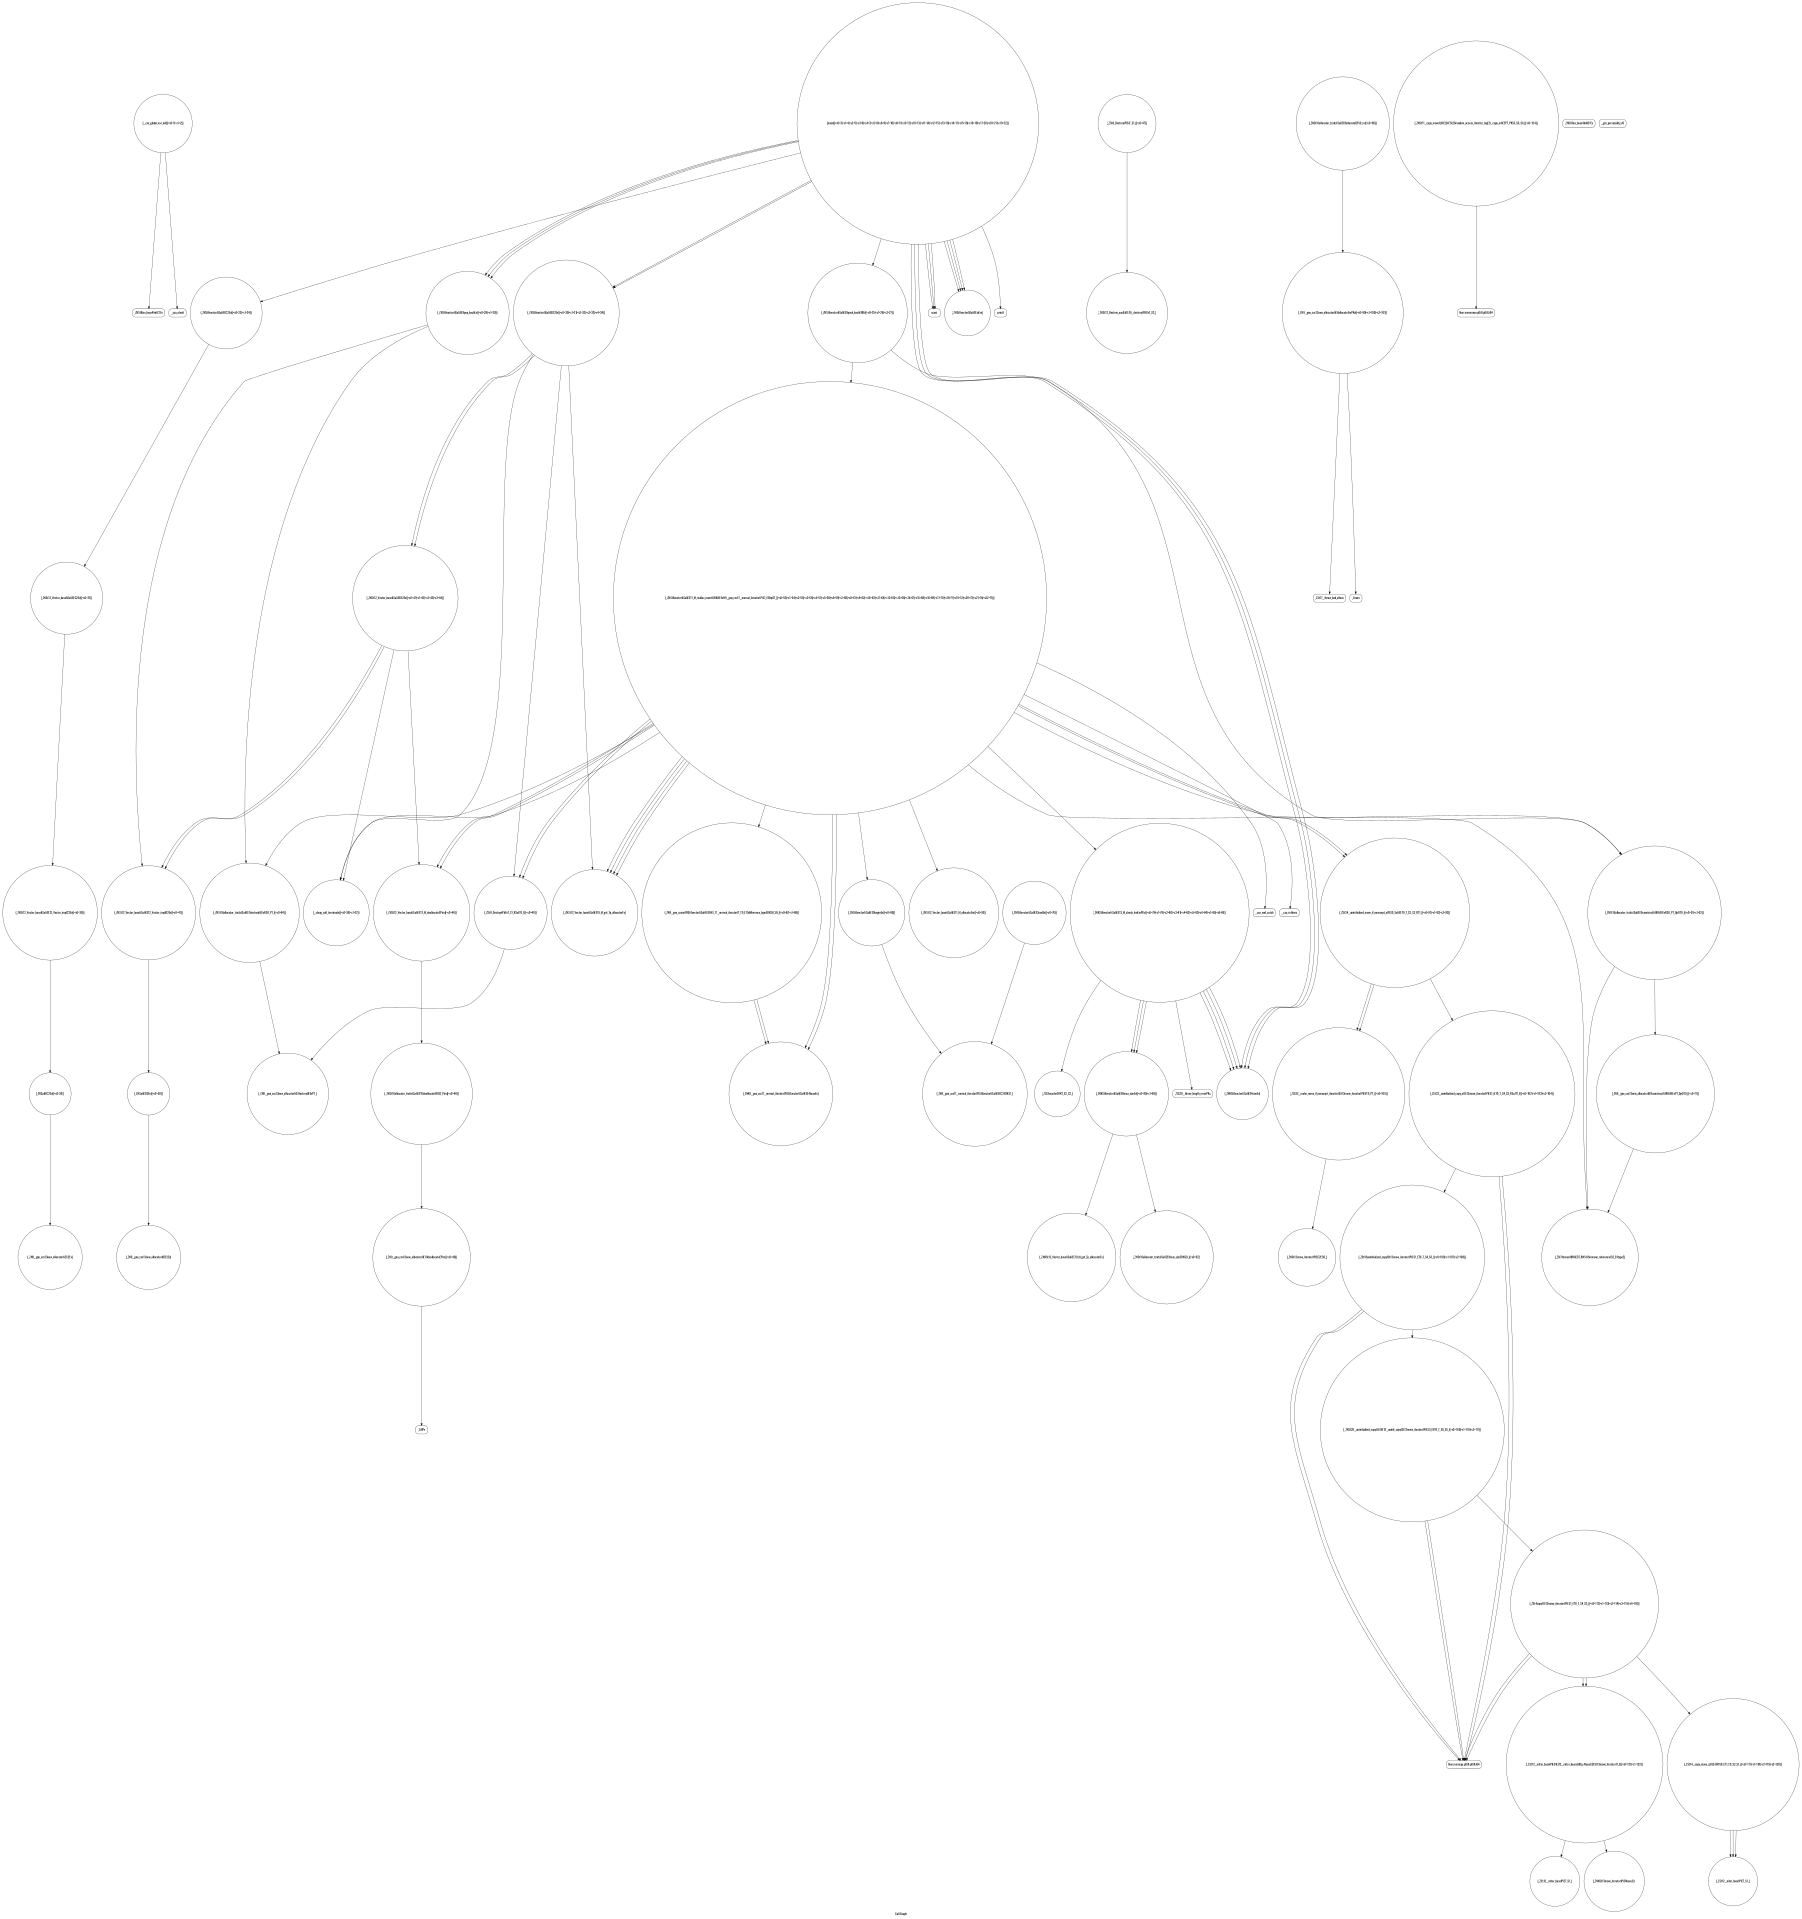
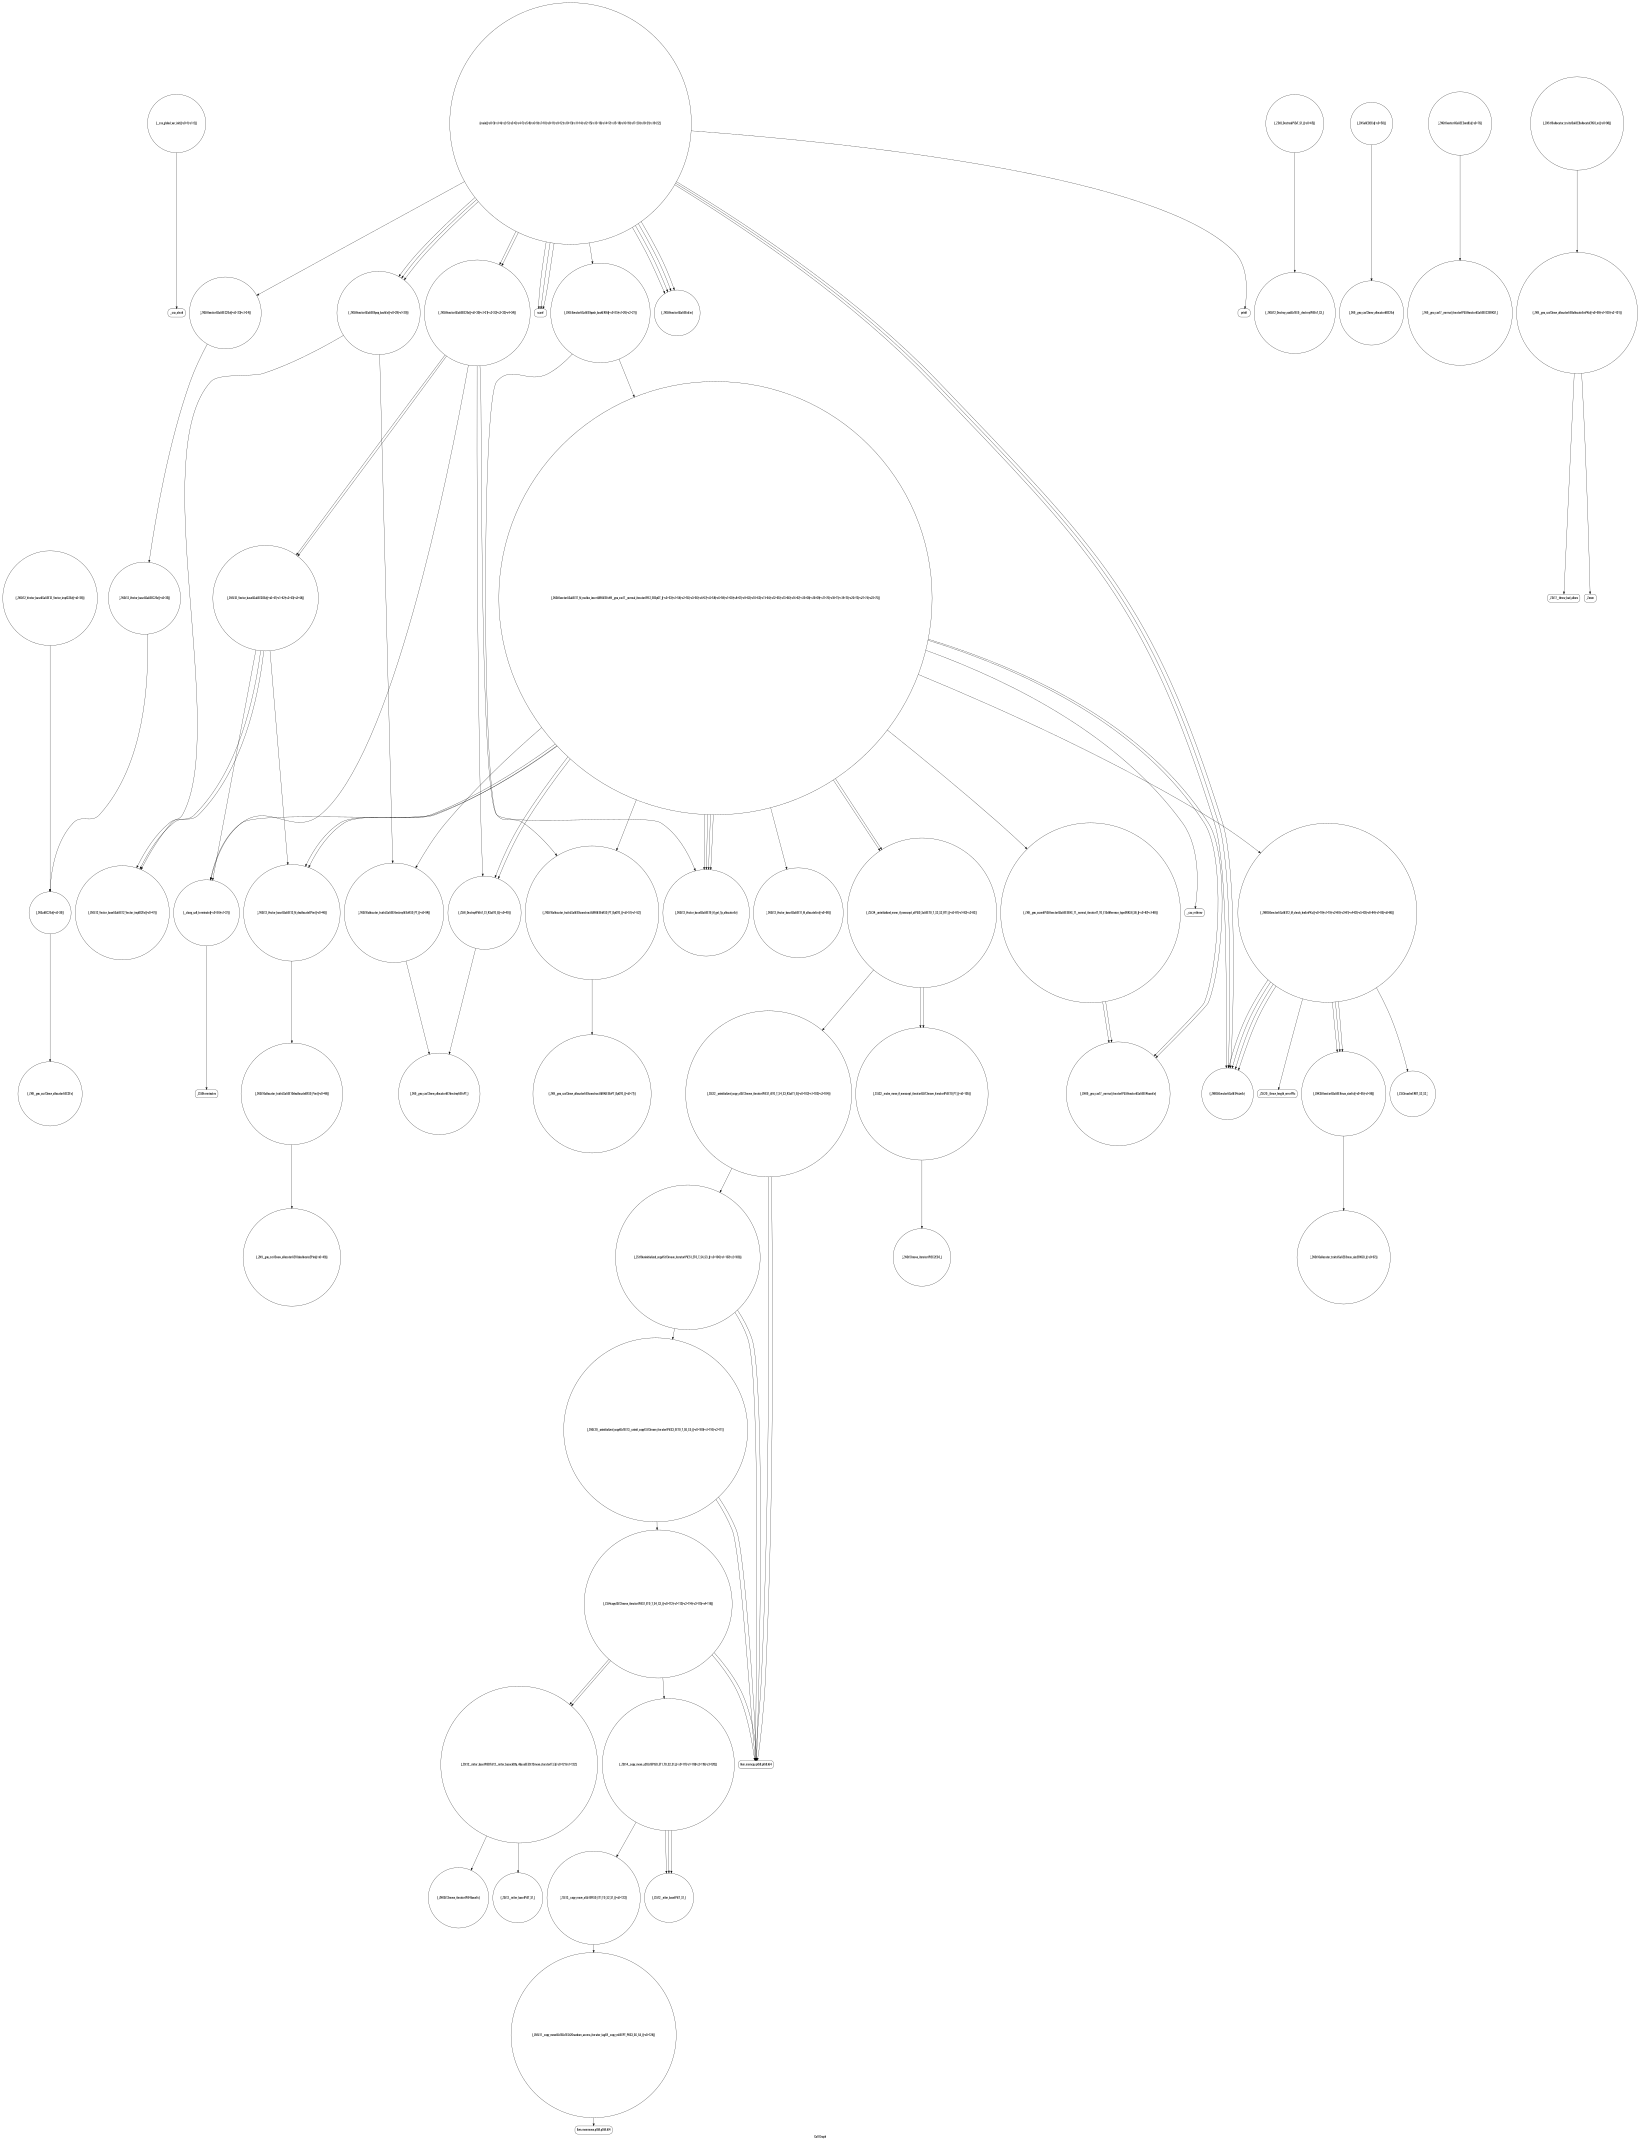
node "_ZNSt8ios_base4InitD1Ev": removed
node "__gxx_personality_v0": removed
node "_ZNSt8ios_base4InitC1Ev": removed
edge "{_ZNSt12_Vector_baseIiSaIiEEC2Ev|{<s0>35}}" -> "{_ZNSt12_Vector_baseIiSaIiEE12_Vector_implC2Ev|{<s0>38}}": now "{_ZNSt12_Vector_baseIiSaIiEEC2Ev|{<s0>35}}" -> "{_ZNSaIiEC2Ev|{<s0>39}}"
node "{_ZNSt6vectorIiSaIiEE5beginEv|{<s0>89}}": removed
node "__cxa_end_catch": removed
edge "{_ZNSt12_Vector_baseIiSaIiEE12_Vector_implD2Ev|{<s0>47}}" -> "{_ZNSaIiED2Ev|{<s0>50}}": removed
node "_ZSt9terminatev": added
node "{_ZNKSt12_Vector_baseIiSaIiEE19_M_get_Tp_allocatorEv}": removed
node "{_ZSt7forwardIRKiEOT_RNSt16remove_referenceIS2_E4typeE}": removed
node "_ZdlPv": removed
node "{_ZSt13__copy_move_aILb1EPiS0_ET1_T0_S2_S1_|{<s0>123}}": added
